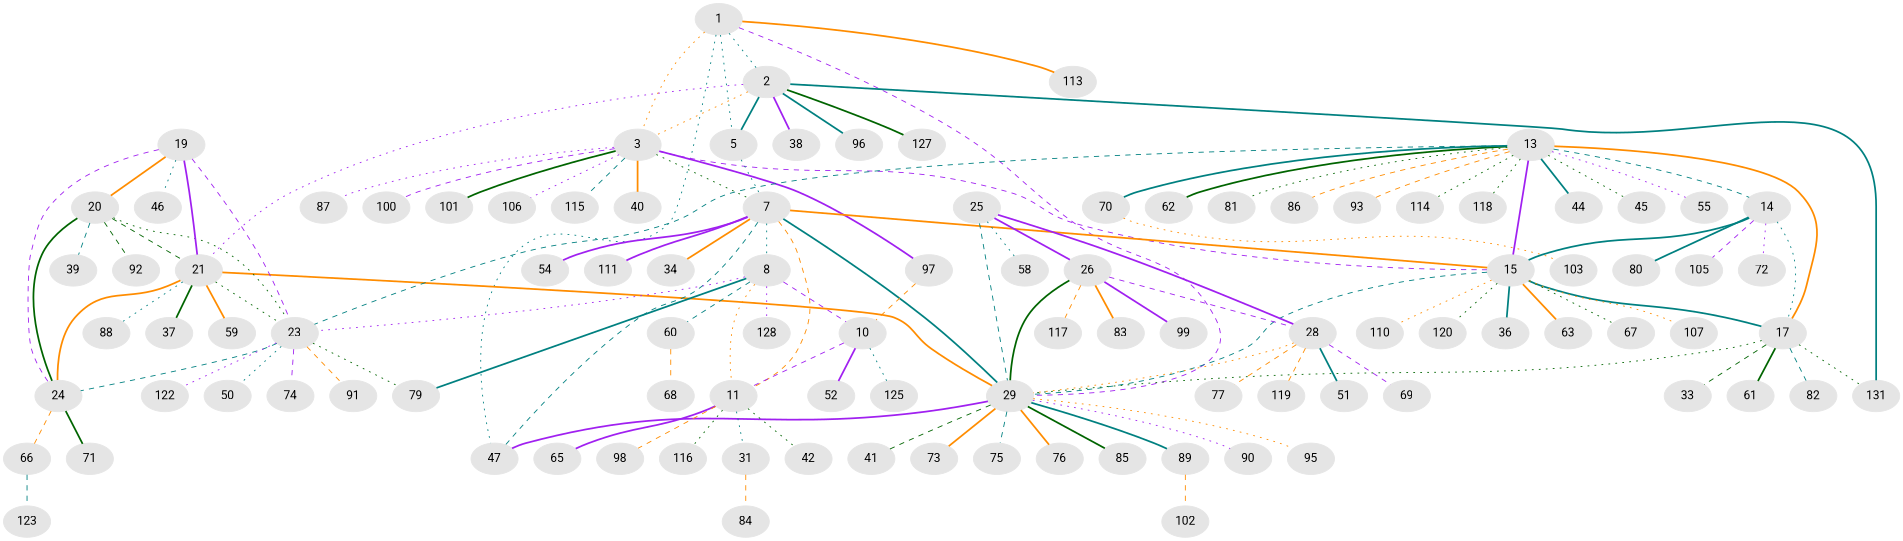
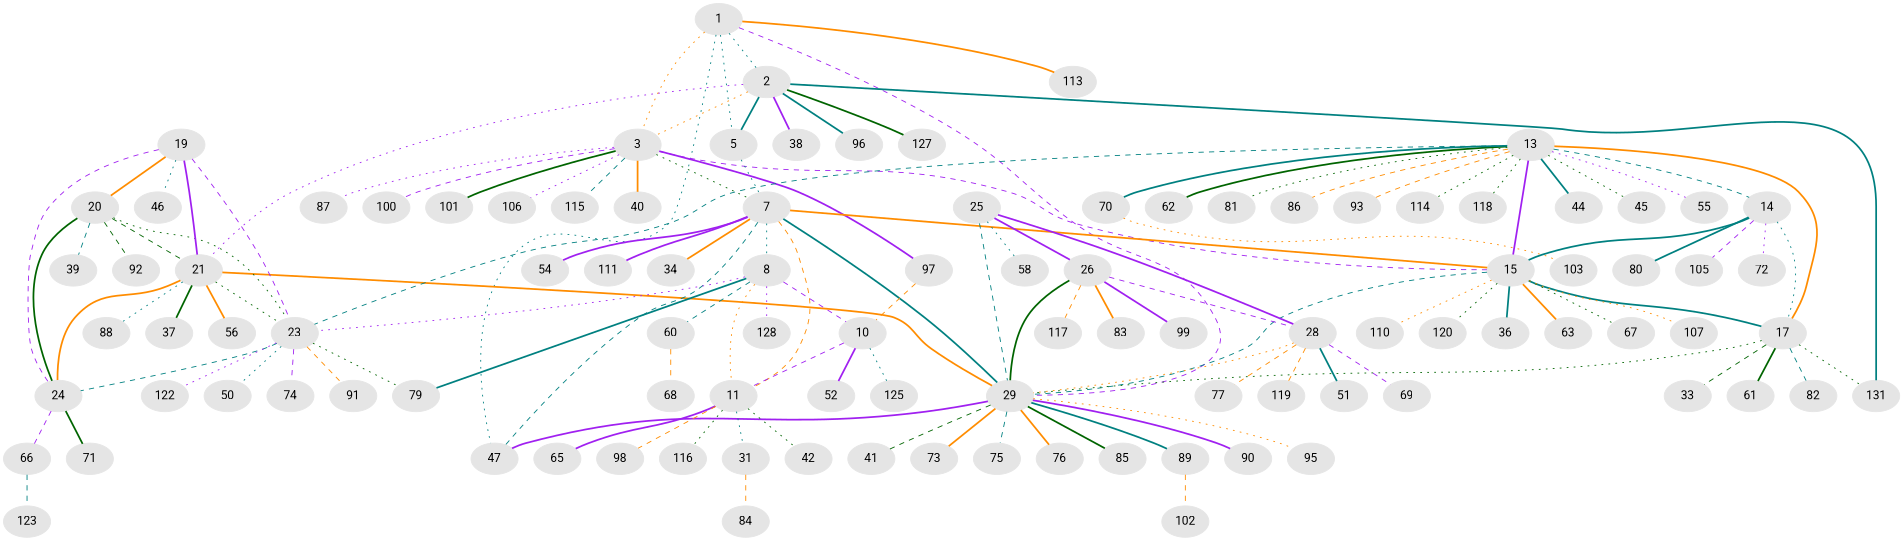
node "59": label "59" -> "56"
edge "29" -- "90": style dotted -> bold
edge "24" -- "66": color darkorange -> purple
